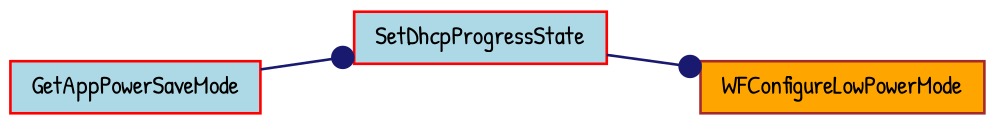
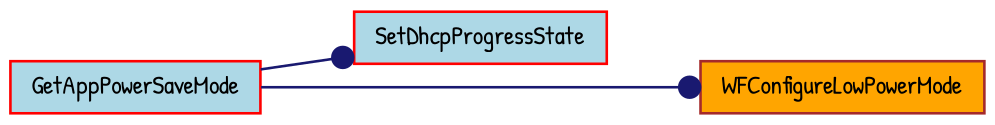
edge "SetDhcpProgressState" -> "WFConfigureLowPowerMode": now "GetAppPowerSaveMode" -> "WFConfigureLowPowerMode"
